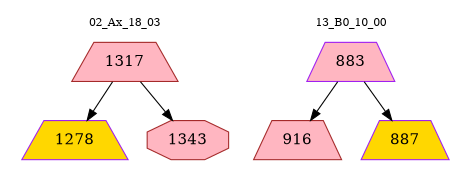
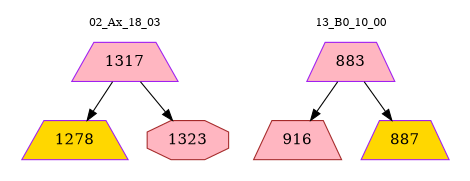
node "1317": color brown -> purple
node "1343": label "1343" -> "1323"
